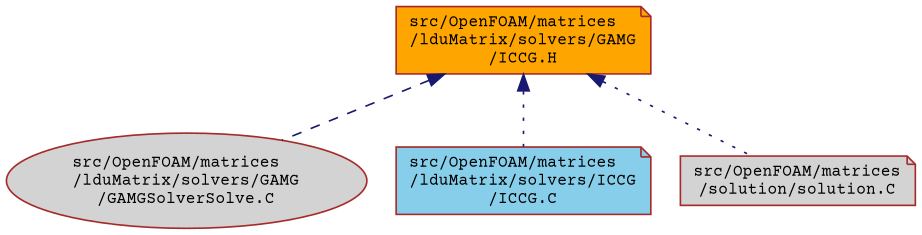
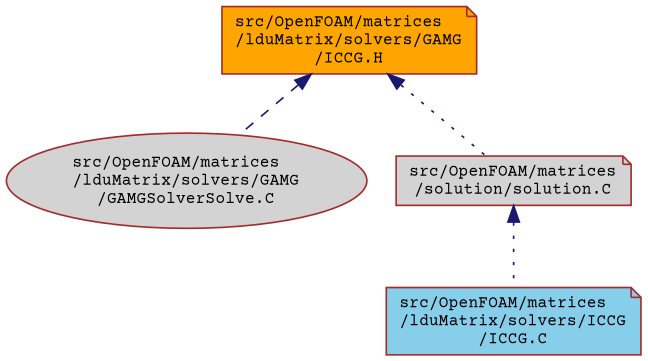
edge "src/OpenFOAM/matrices /lduMatrix/solvers/ICCG /ICCG.C" -> "src/OpenFOAM/matrices /lduMatrix/solvers/GAMG /ICCG.H": now "src/OpenFOAM/matrices /lduMatrix/solvers/ICCG /ICCG.C" -> "src/OpenFOAM/matrices /solution/solution.C"
